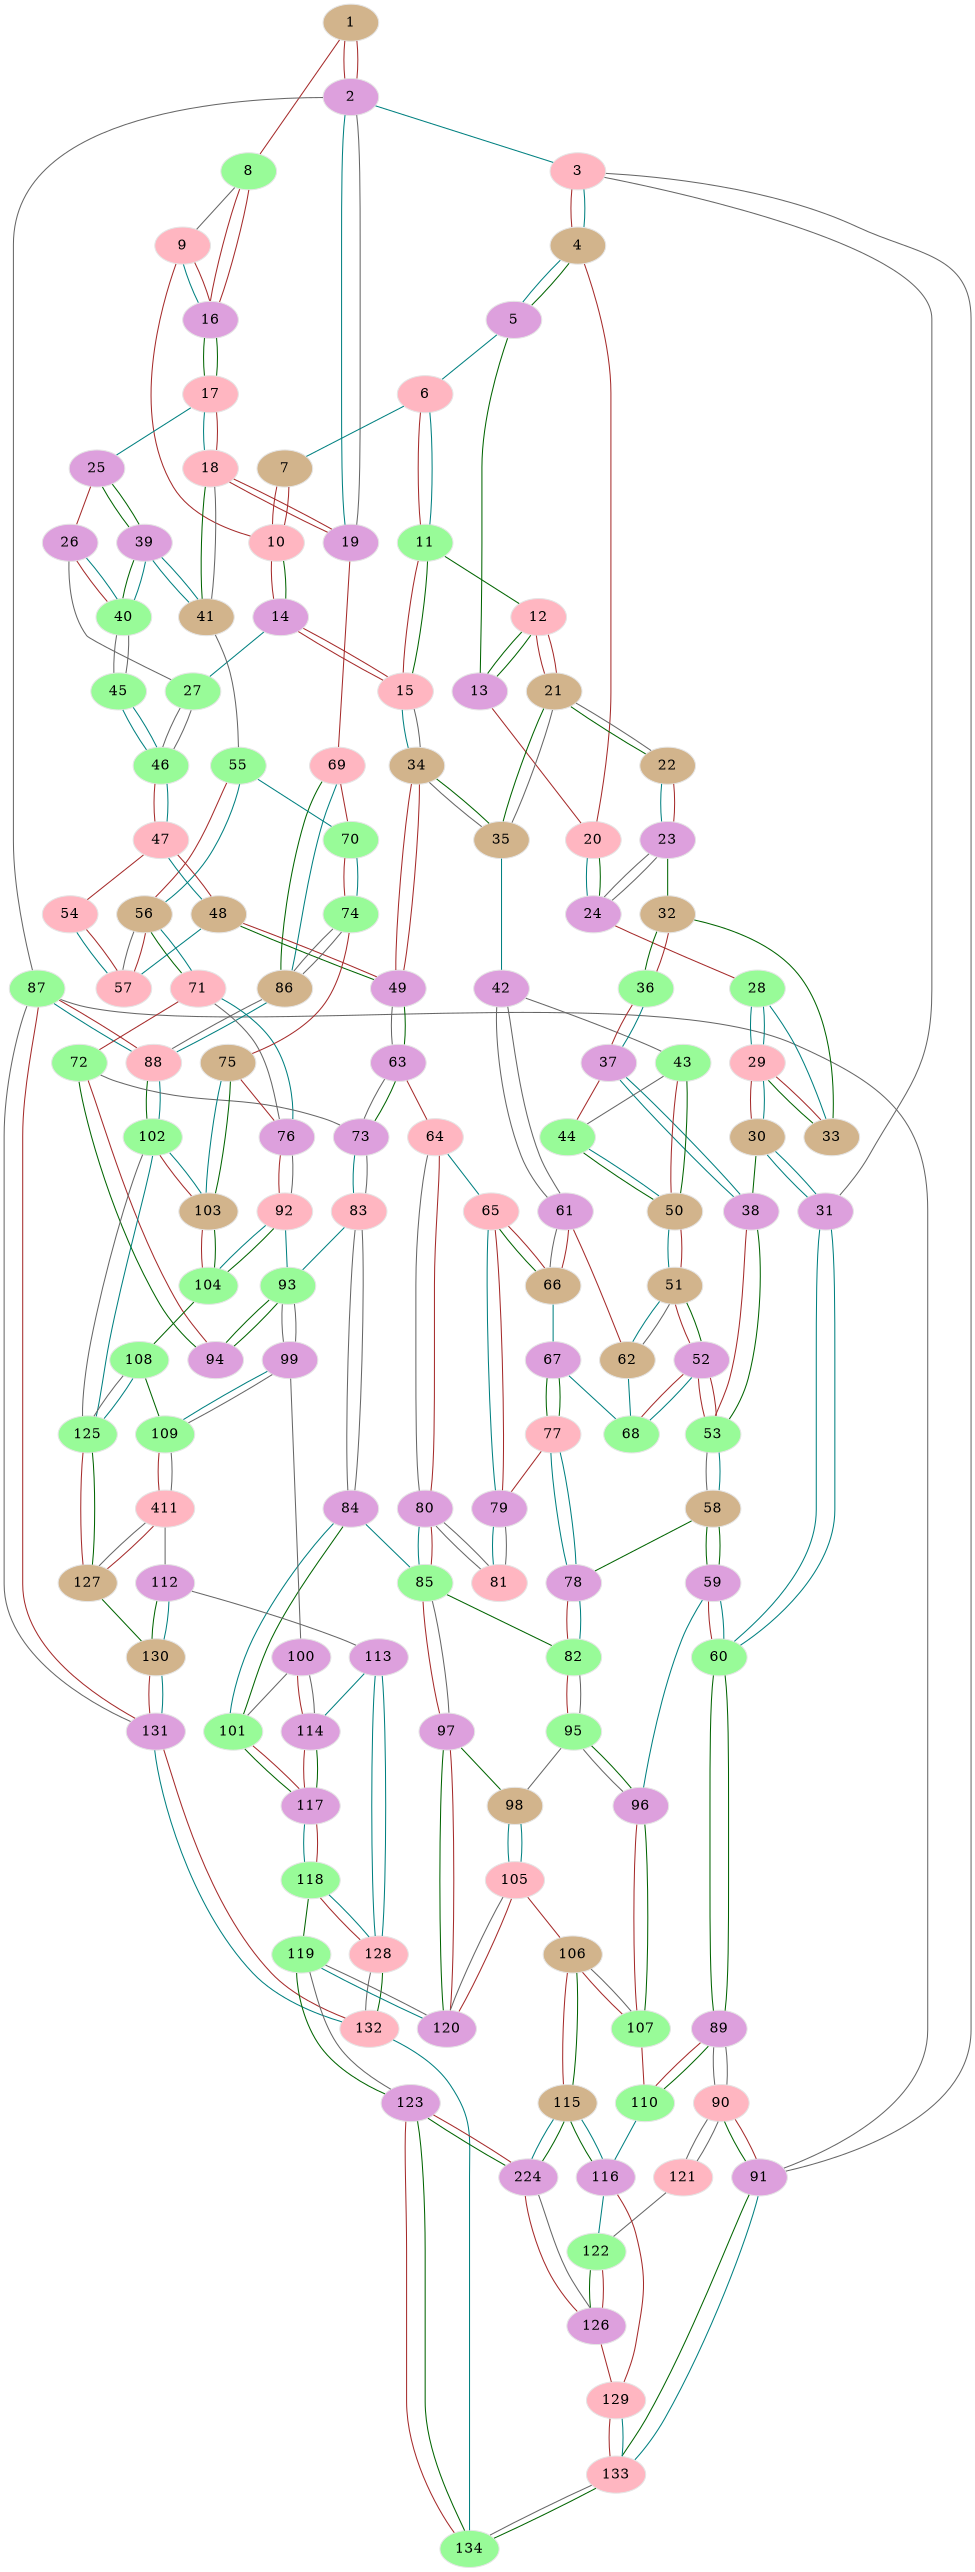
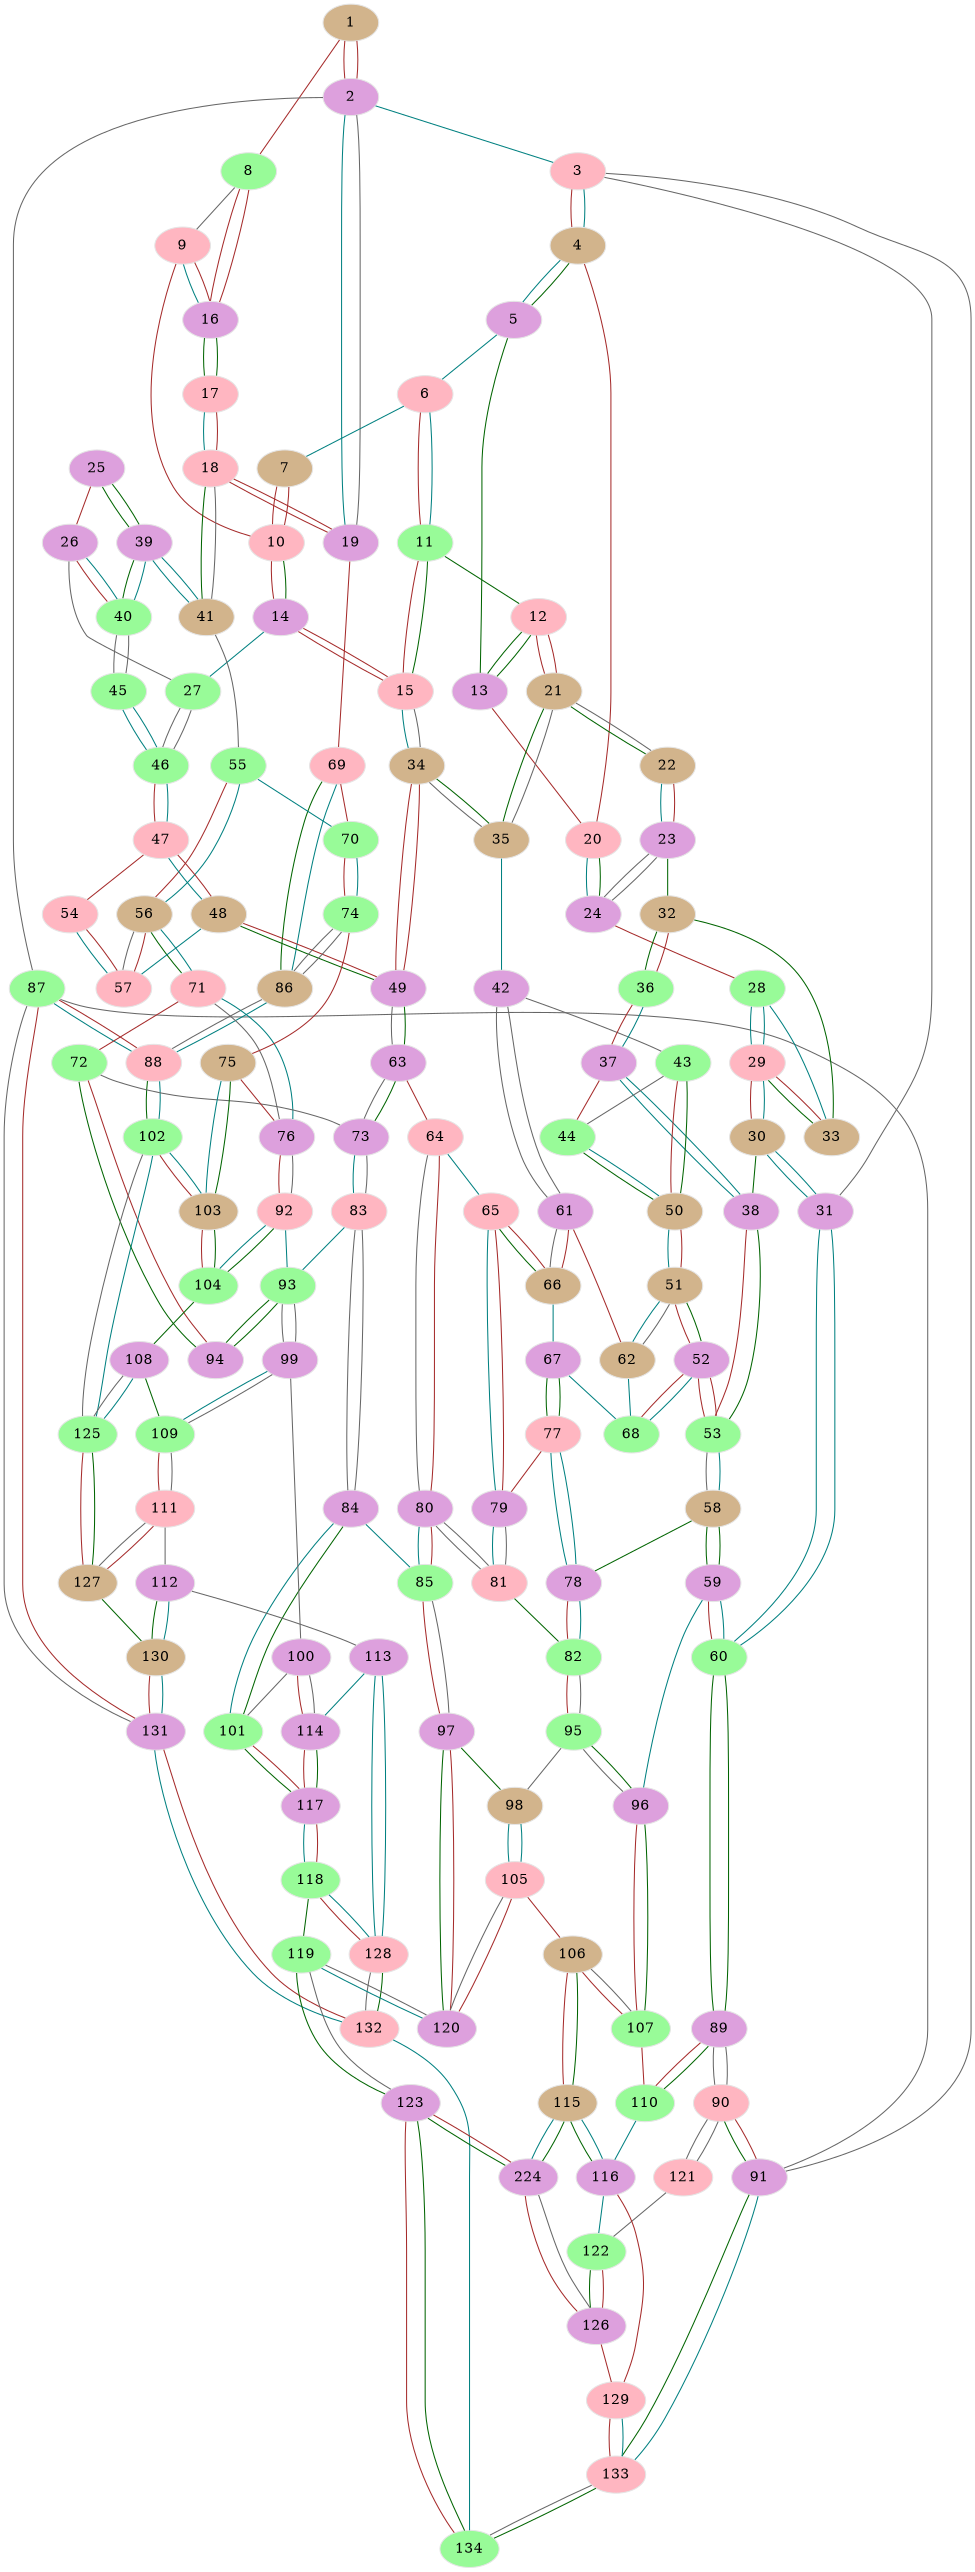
edge "17" -- "25": removed
node "108": fillcolor palegreen -> plum
node "411": label "411" -> "111"
edge "85" -- "82": now "81" -- "82"
